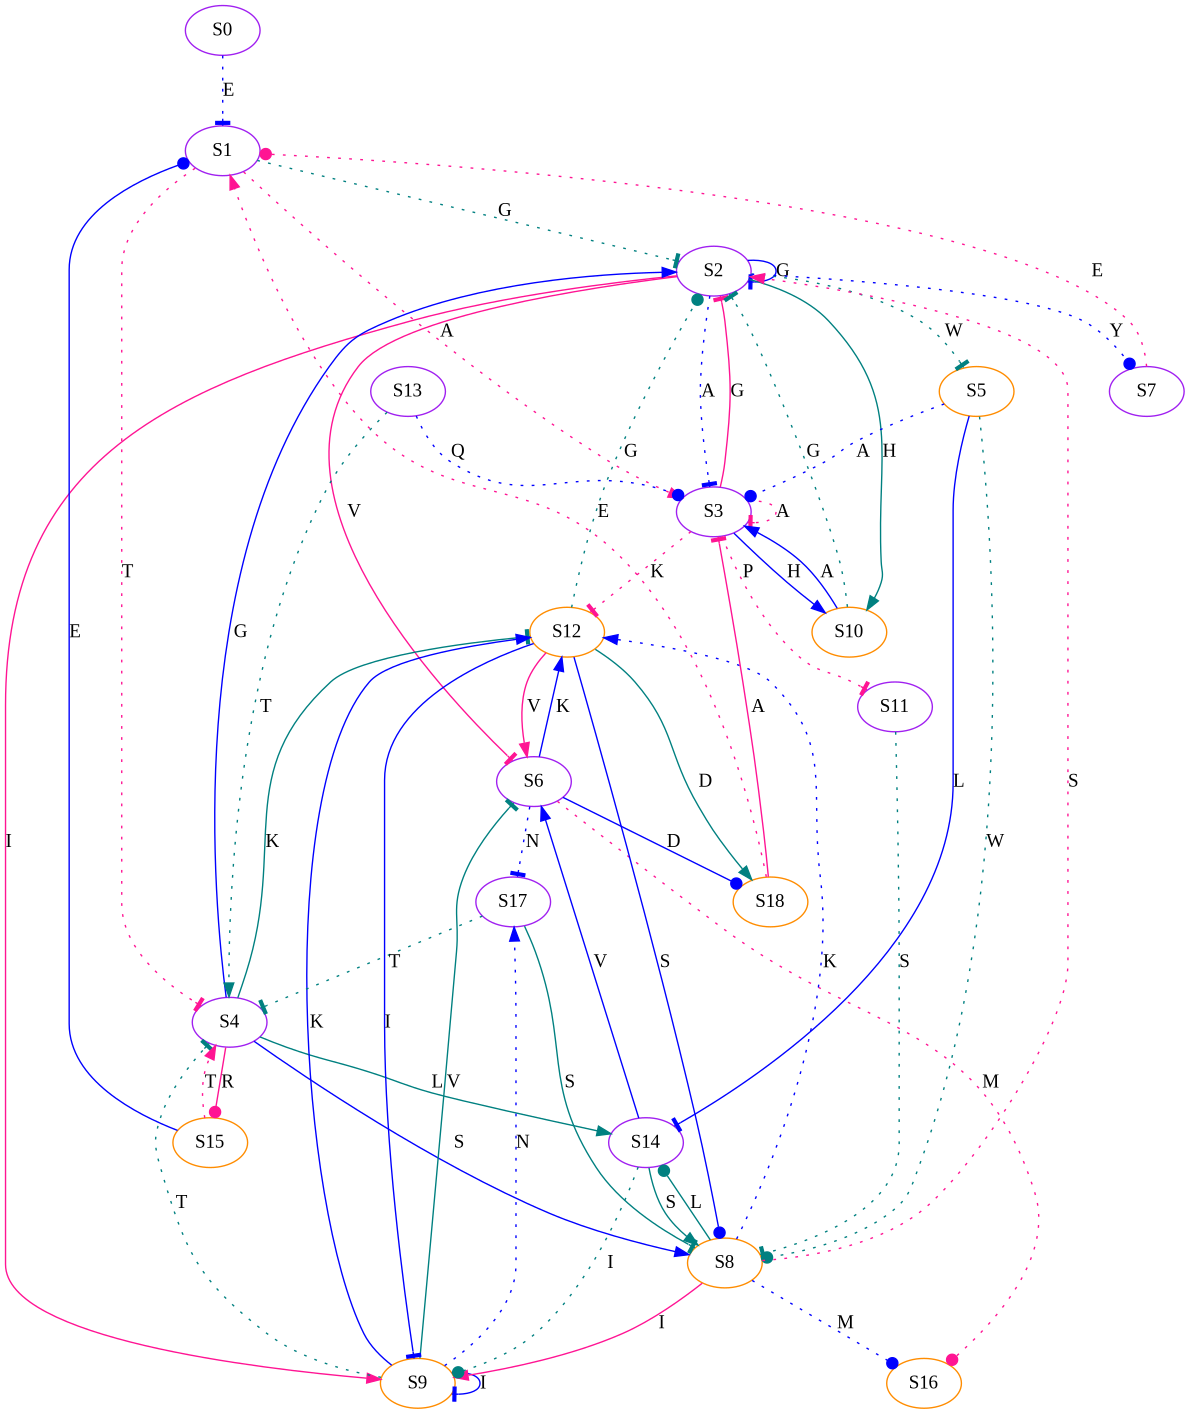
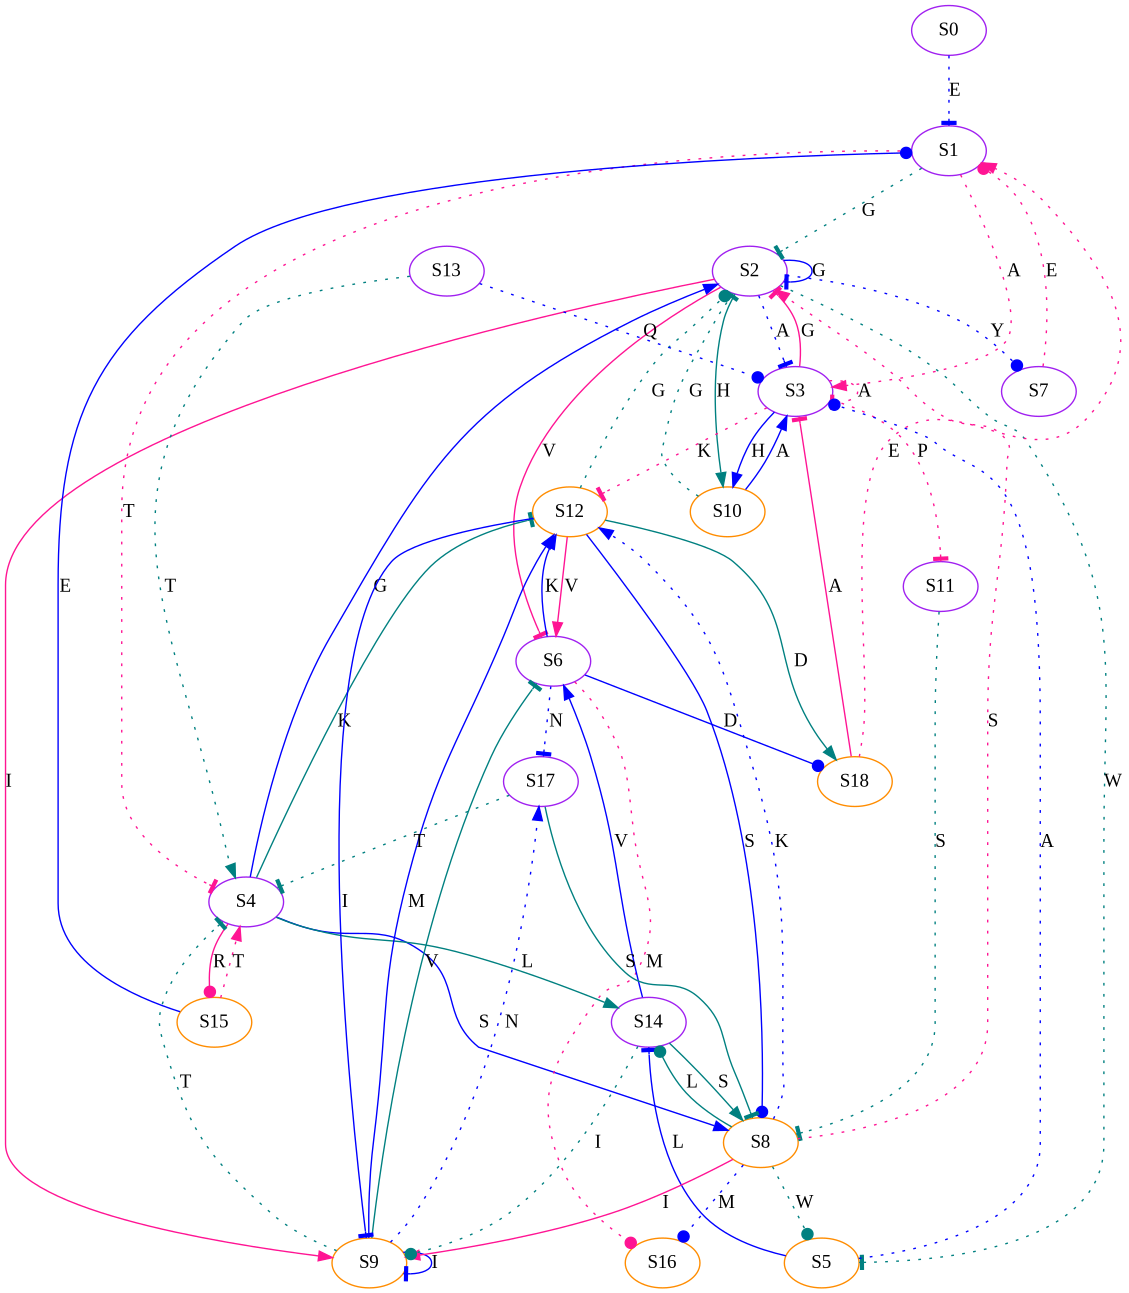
edge "S5" -> "S8": reversed
edge "S9" -> "S12": label "K" -> "M"
